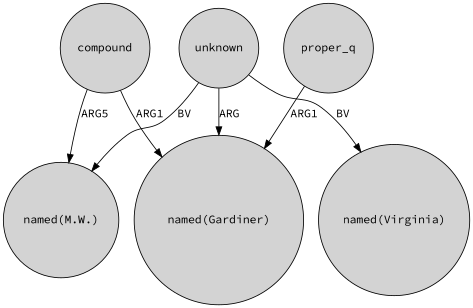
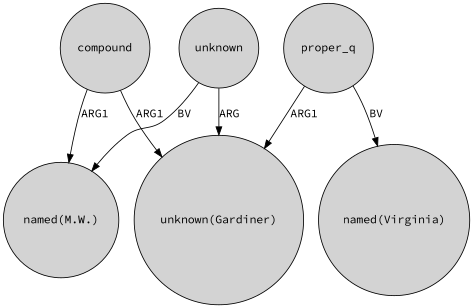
edge "unknown" -> "named(Virginia)": now "proper_q" -> "named(Virginia)"
edge "compound" -> "named(M.W.)": label "ARG5" -> "ARG1"
node "named(Gardiner)": label "named(Gardiner)" -> "unknown(Gardiner)"
